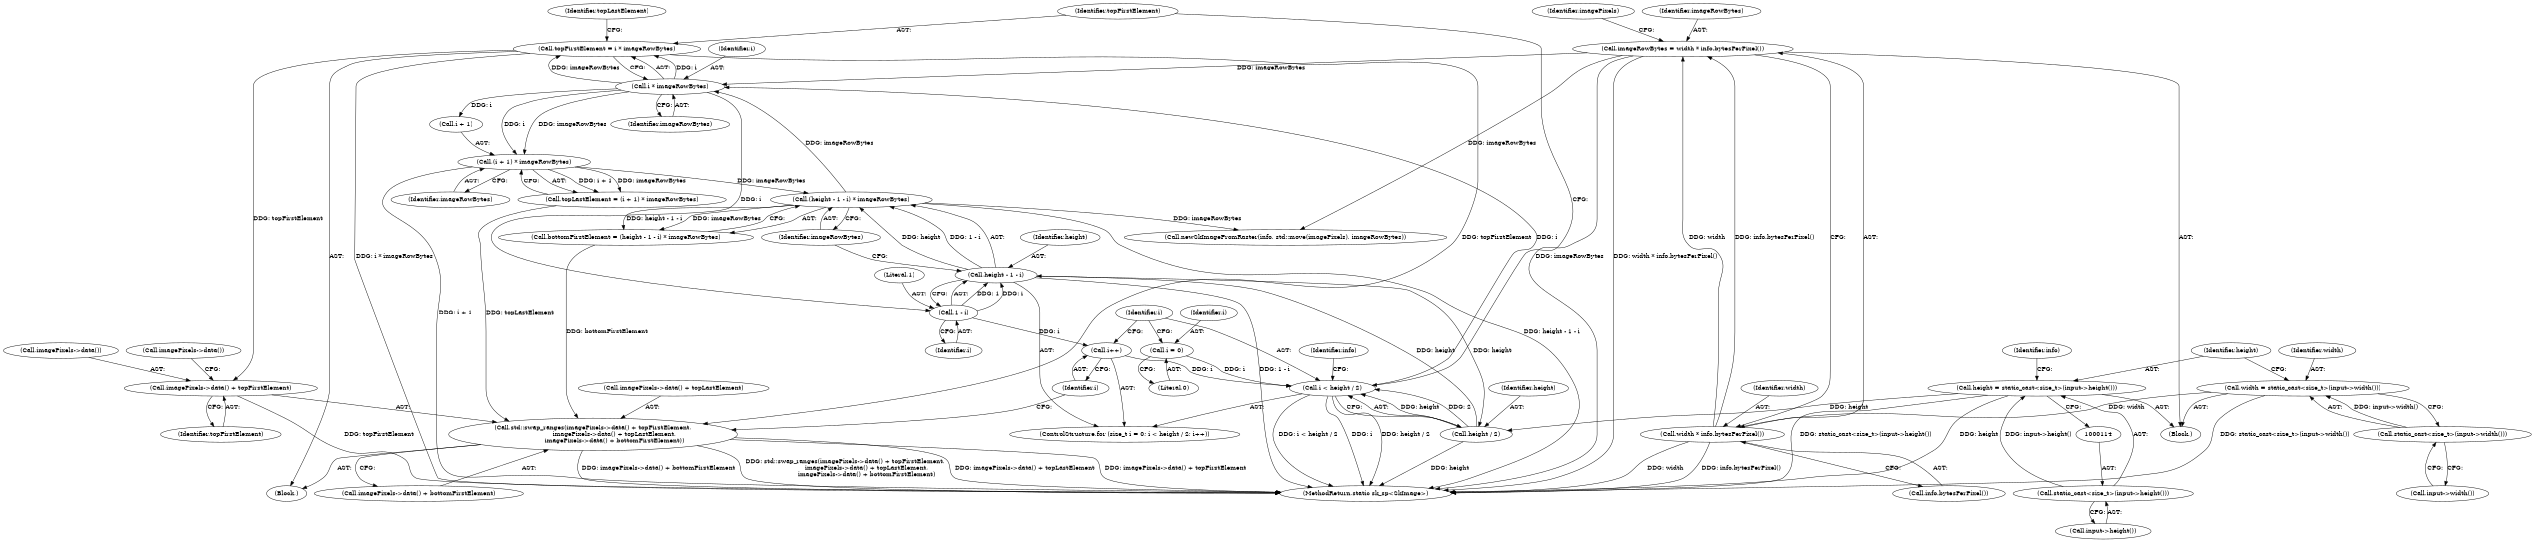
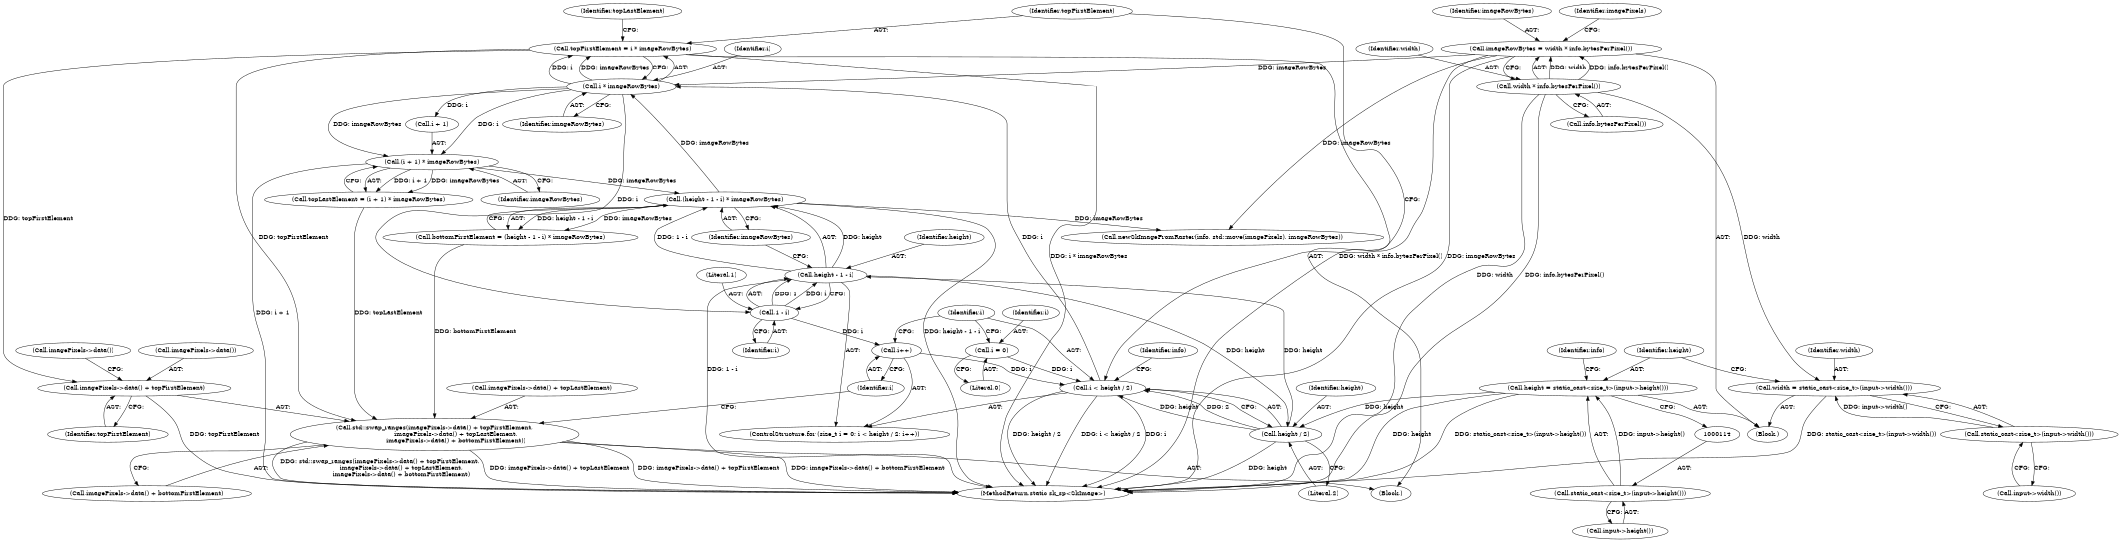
edge "(Call,width = static_cast<size_t>(input->width()))" -> "(Call,width * info.bytesPerPixel())": reversed
node "(Literal,2)": added
